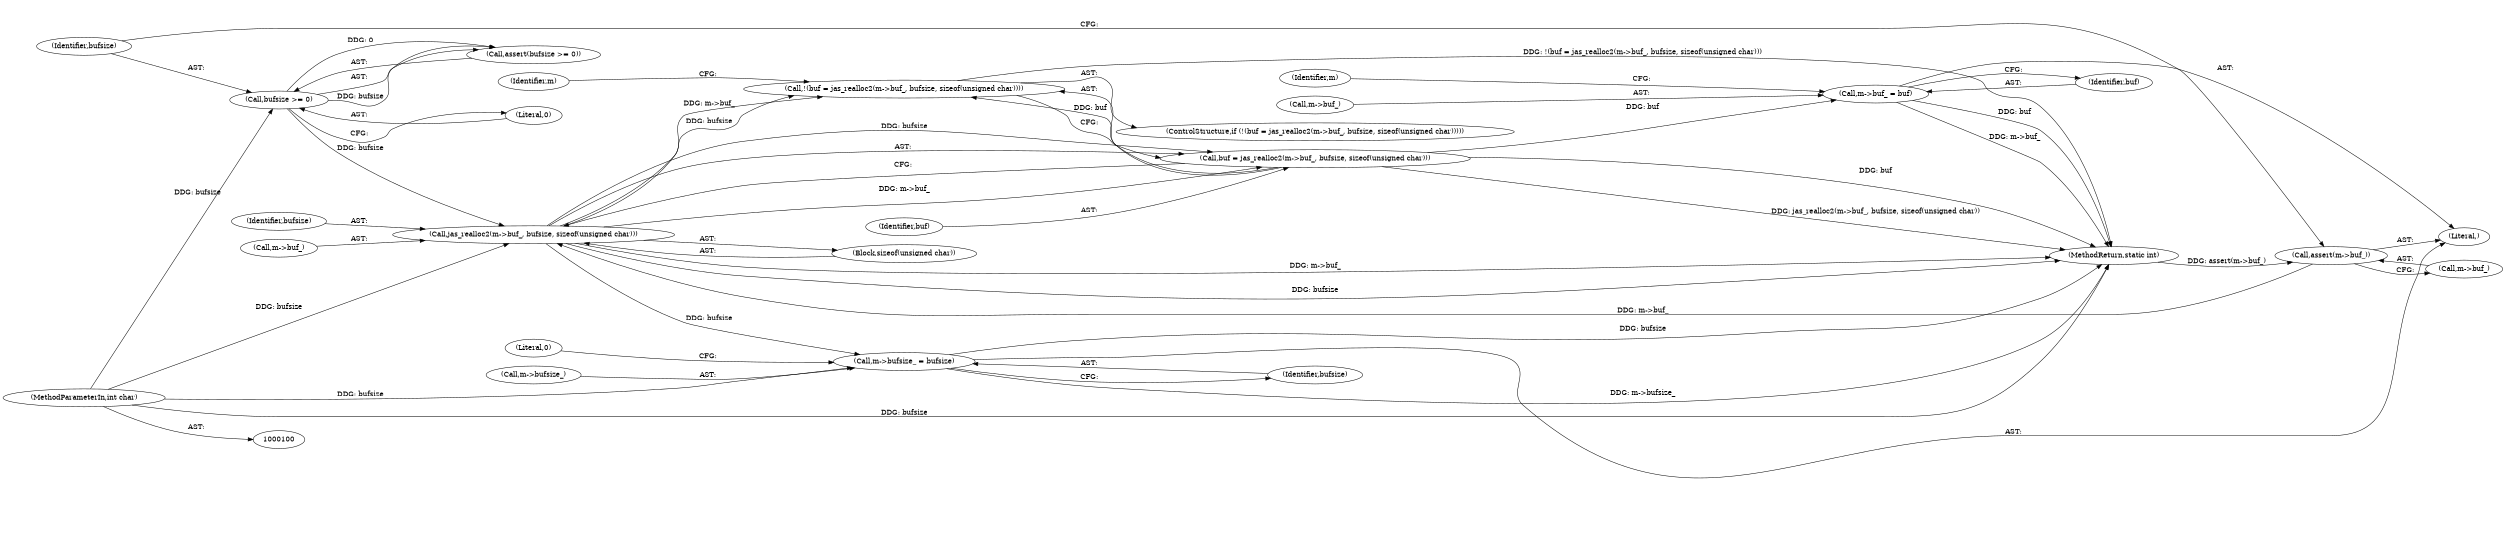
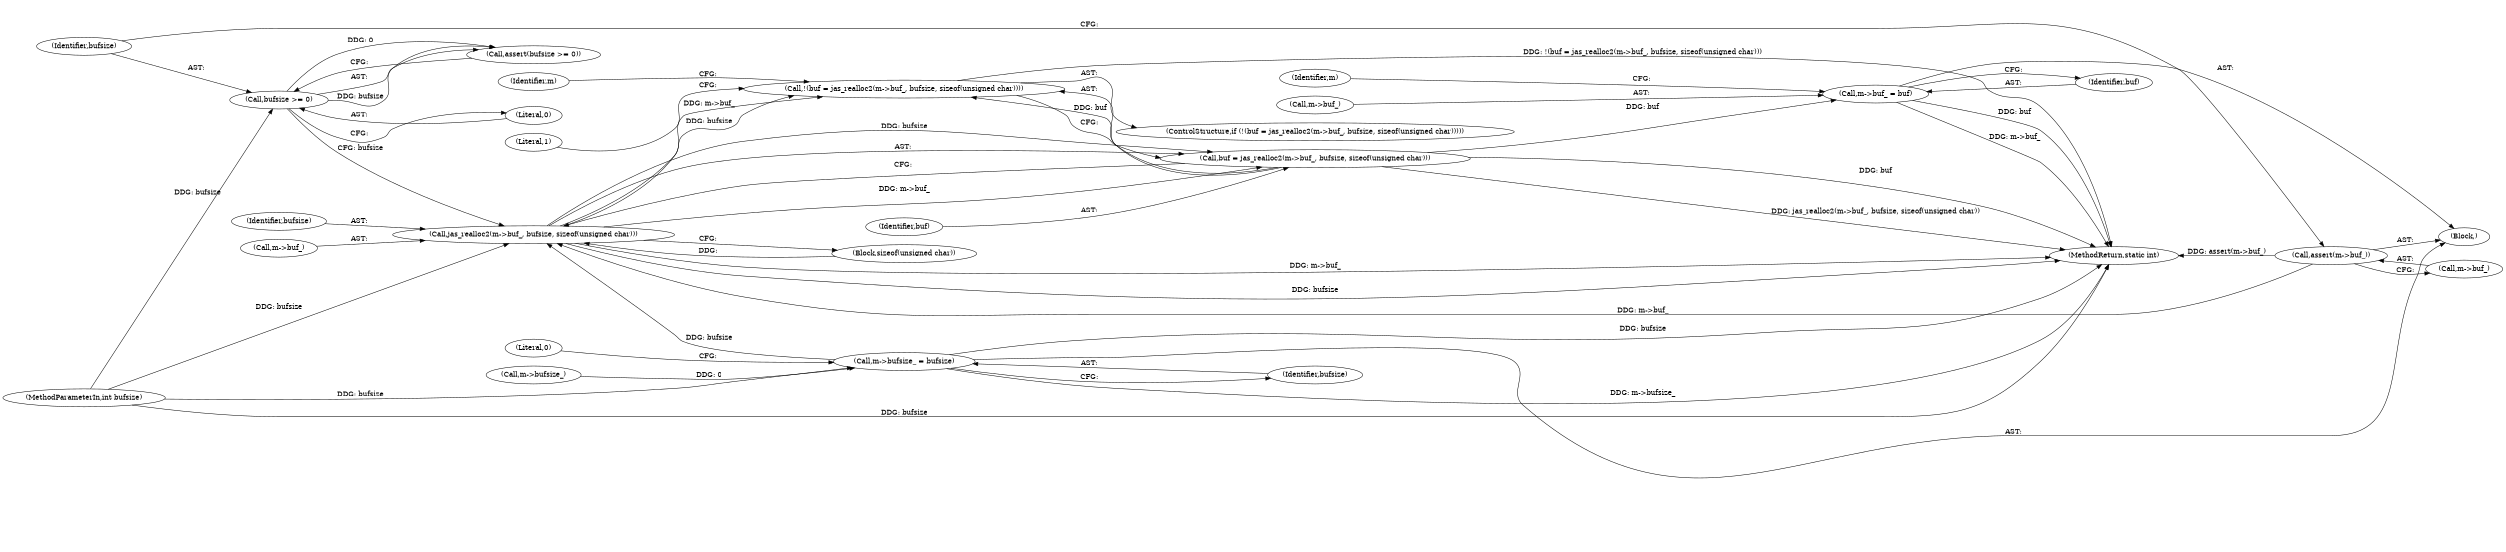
edge "(Call,assert(bufsize >= 0))" -> "(Call,bufsize >= 0)": label "AST: " -> "CFG: "
node "(Literal,1)": added
edge "(Call,bufsize >= 0)" -> "(Call,jas_realloc2(m->buf_, bufsize, sizeof(unsigned char)))": label "DDG: bufsize" -> "CFG: bufsize"
node "(Literal,)": label "(Literal,)" -> "(Block,)"
edge "(Call,jas_realloc2(m->buf_, bufsize, sizeof(unsigned char)))" -> "(Block,sizeof(unsigned char))": label "AST: " -> "CFG: "
edge "(Block,sizeof(unsigned char))" -> "(Call,jas_realloc2(m->buf_, bufsize, sizeof(unsigned char)))": label "AST: " -> "DDG: "
edge "(MethodReturn,static int)" -> "(Call,assert(m->buf_))": reversed
edge "(Call,jas_realloc2(m->buf_, bufsize, sizeof(unsigned char)))" -> "(Call,m->bufsize_ = bufsize)": reversed
edge "(Call,m->bufsize_)" -> "(Call,m->bufsize_ = bufsize)": label "AST: " -> "DDG: 0"
node "(MethodParameterIn,int char)": label "(MethodParameterIn,int char)" -> "(MethodParameterIn,int bufsize)"
node "1000100": removed
